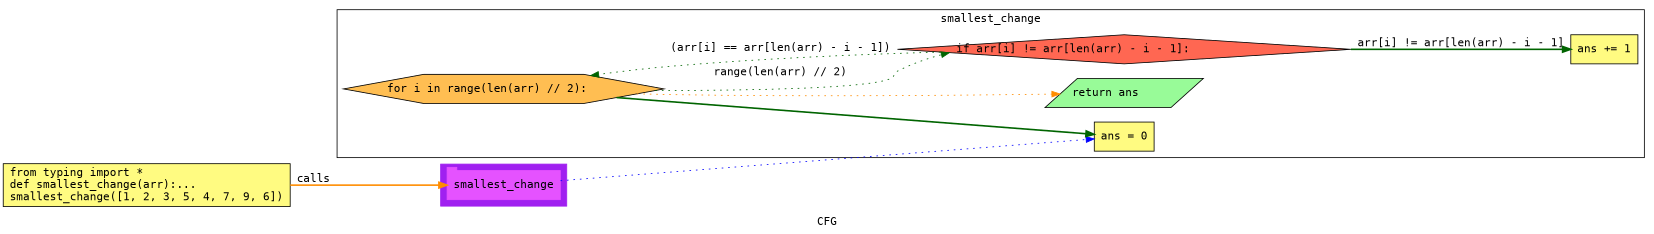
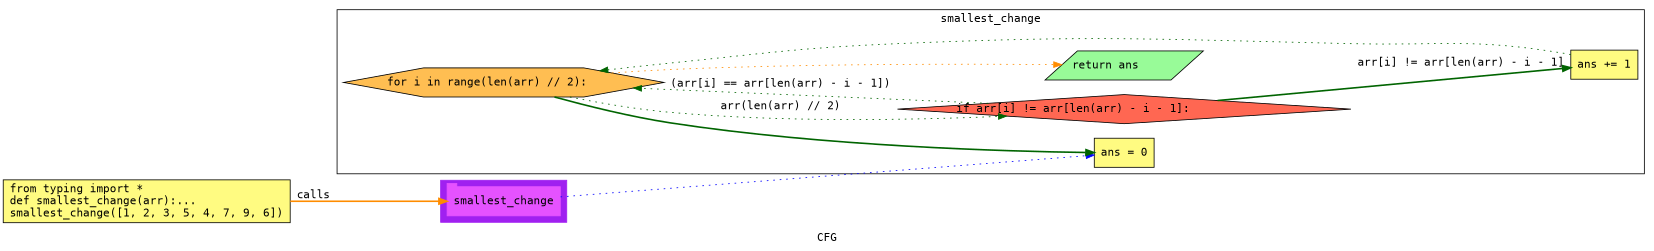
edge "ans += 1" -> "for i in range(len(arr) // 2):": added
edge "for i in range(len(arr) // 2):" -> "if arr[i] != arr[len(arr) - i - 1]:": label "range(len(arr) // 2)" -> "arr(len(arr) // 2)"
